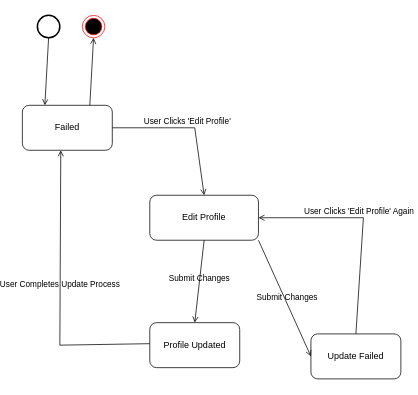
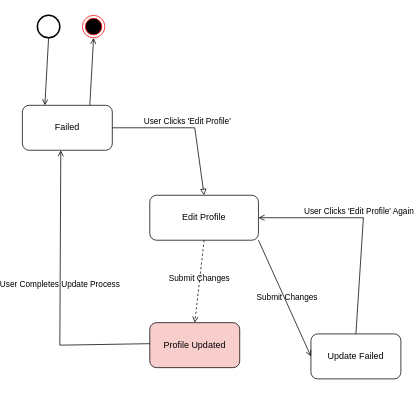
edge "Failed" -> "Edit Profile": arrowhead open -> block
edge "Edit Profile" -> "Profile Updated": style solid -> dashed
node "Profile Updated": fillcolor #ffffff -> #f8cecc
